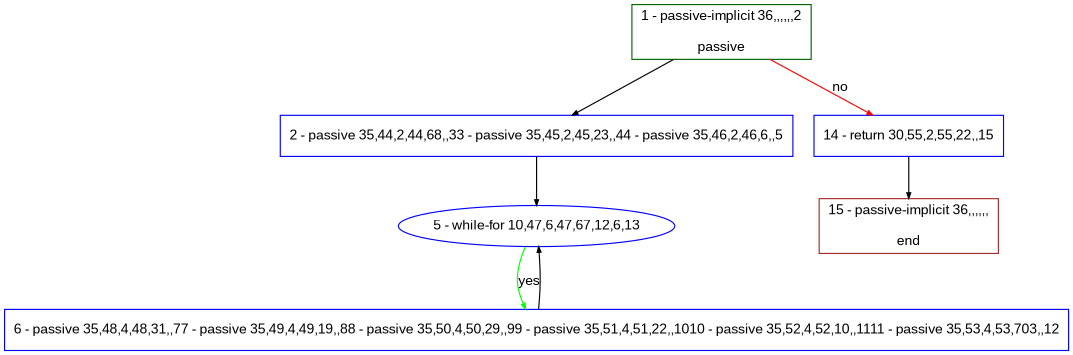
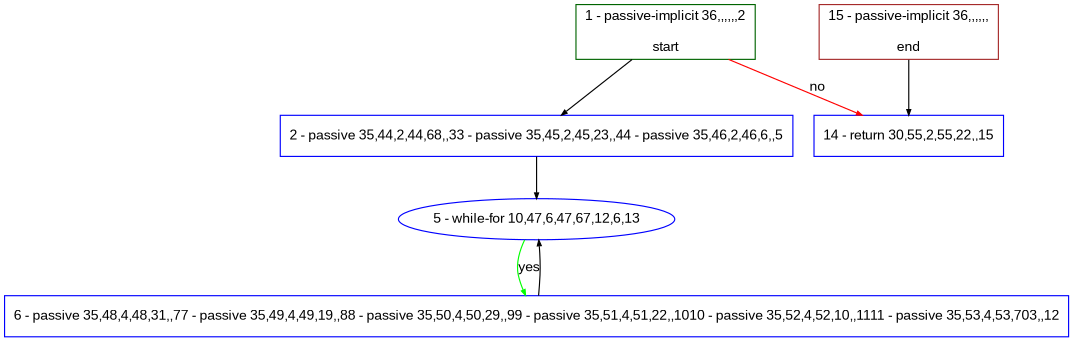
node "1 - passive-implicit 36,,,,,,2 passive": label "1 - passive-implicit 36,,,,,,2 passive" -> "1 - passive-implicit 36,,,,,,2 start"
edge "14 - return 30,55,2,55,22,,15" -> "15 - passive-implicit 36,,,,,, end": reversed
